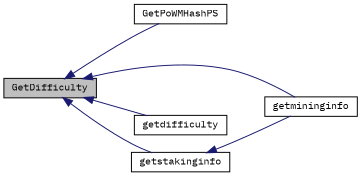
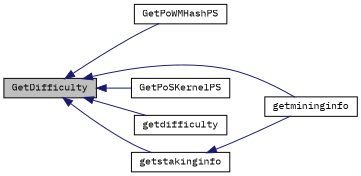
node "GetPoSKernelPS": added
